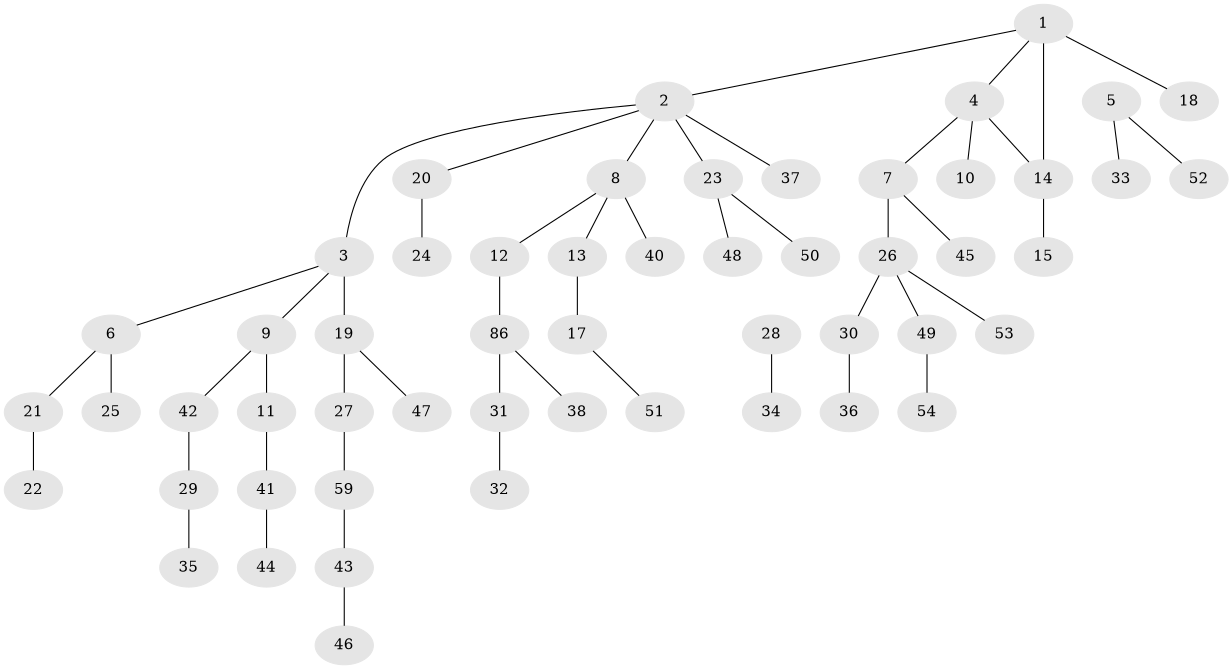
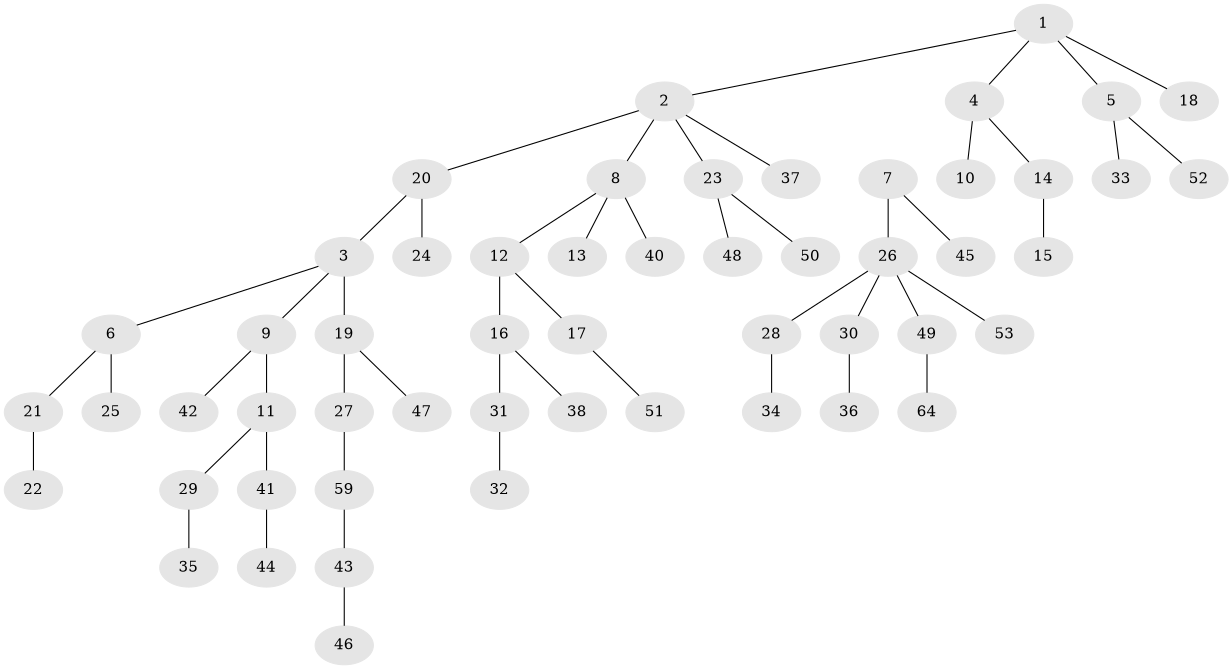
edge "1" -- "14": now "1" -- "5"
edge "2" -- "3": now "20" -- "3"
edge "4" -- "7": removed
edge "13" -- "17": now "12" -- "17"
edge "26" -- "28": added
node "86": label "86" -> "16"
node "54": label "54" -> "64"
edge "42" -- "29": now "11" -- "29"
